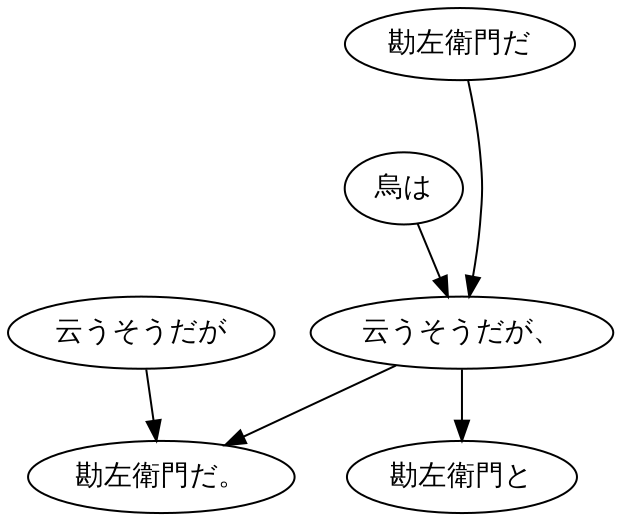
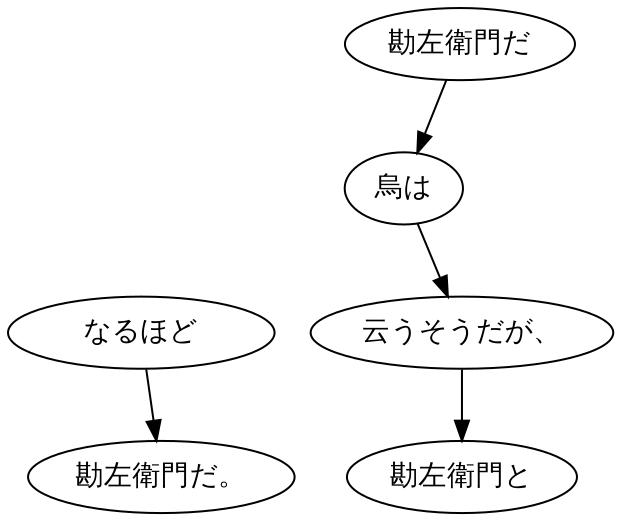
edge "勘左衛門だ" -> "云うそうだが、": now "勘左衛門だ" -> "烏は"
node "云うそうだが": label "云うそうだが" -> "なるほど"
edge "云うそうだが、" -> "勘左衛門だ。": removed
